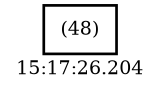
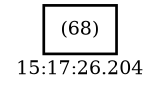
node "(48)": label "(48)" -> "(68)"
